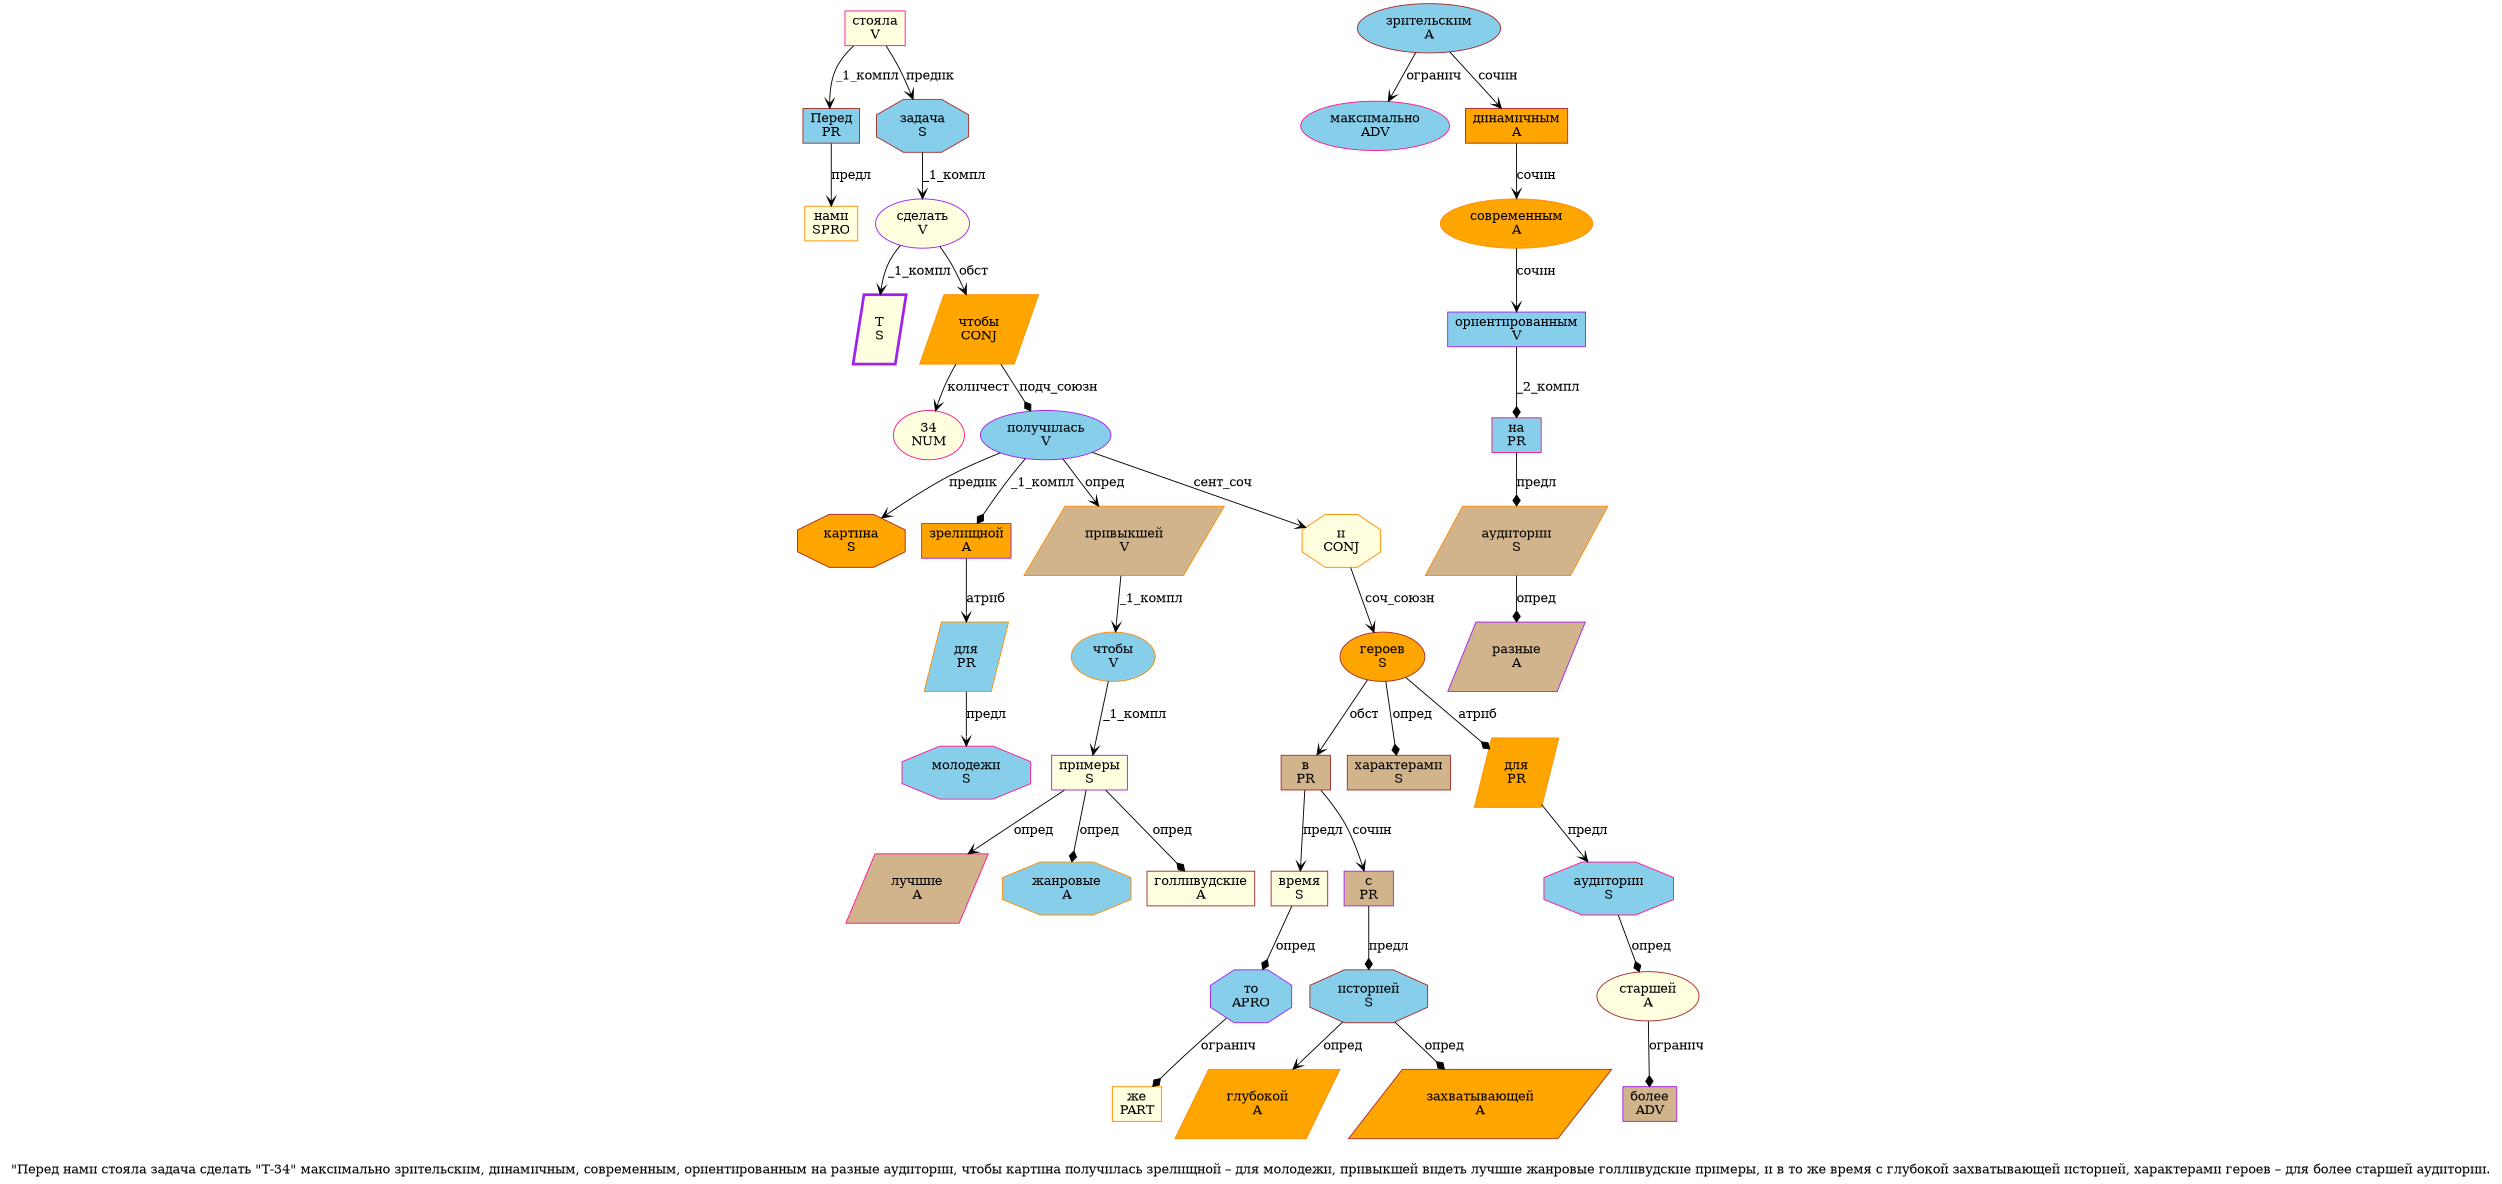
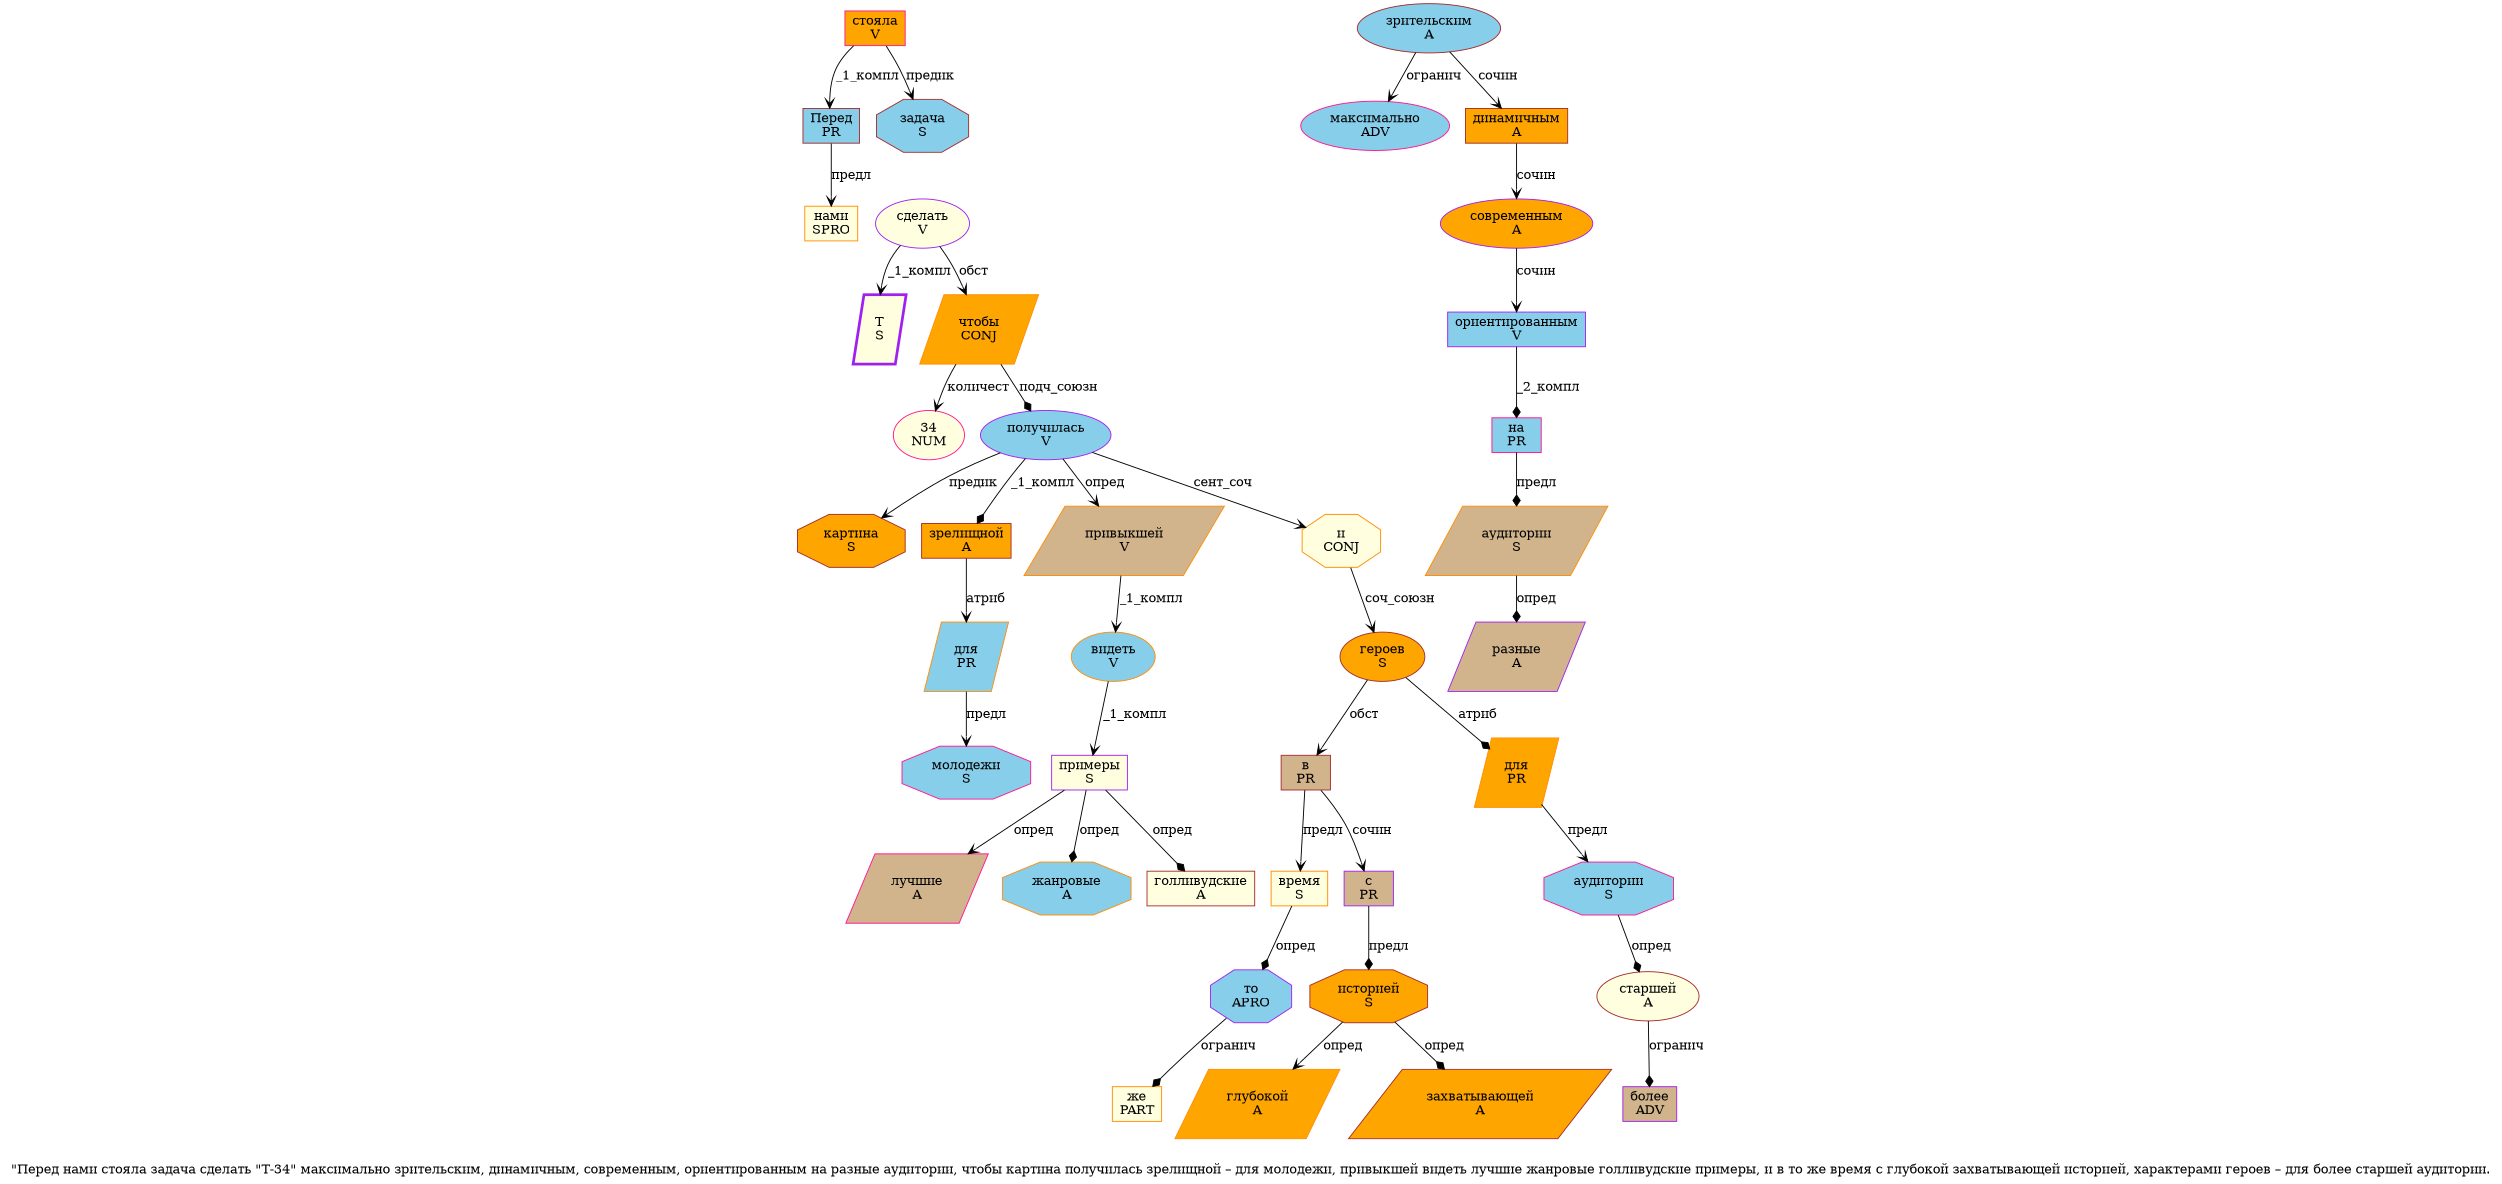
node "стояла V": fillcolor lightyellow -> orange
edge "задача S" -> "сделать V": removed, label "_1_компл"
node "современным A": color darkorange -> purple
node "зрелищной A": color purple -> brown
node "чтобы V": label "чтобы V" -> "видеть V"
node "характерами S": removed
node "время S": color brown -> darkorange
node "историей S": fillcolor skyblue -> orange
